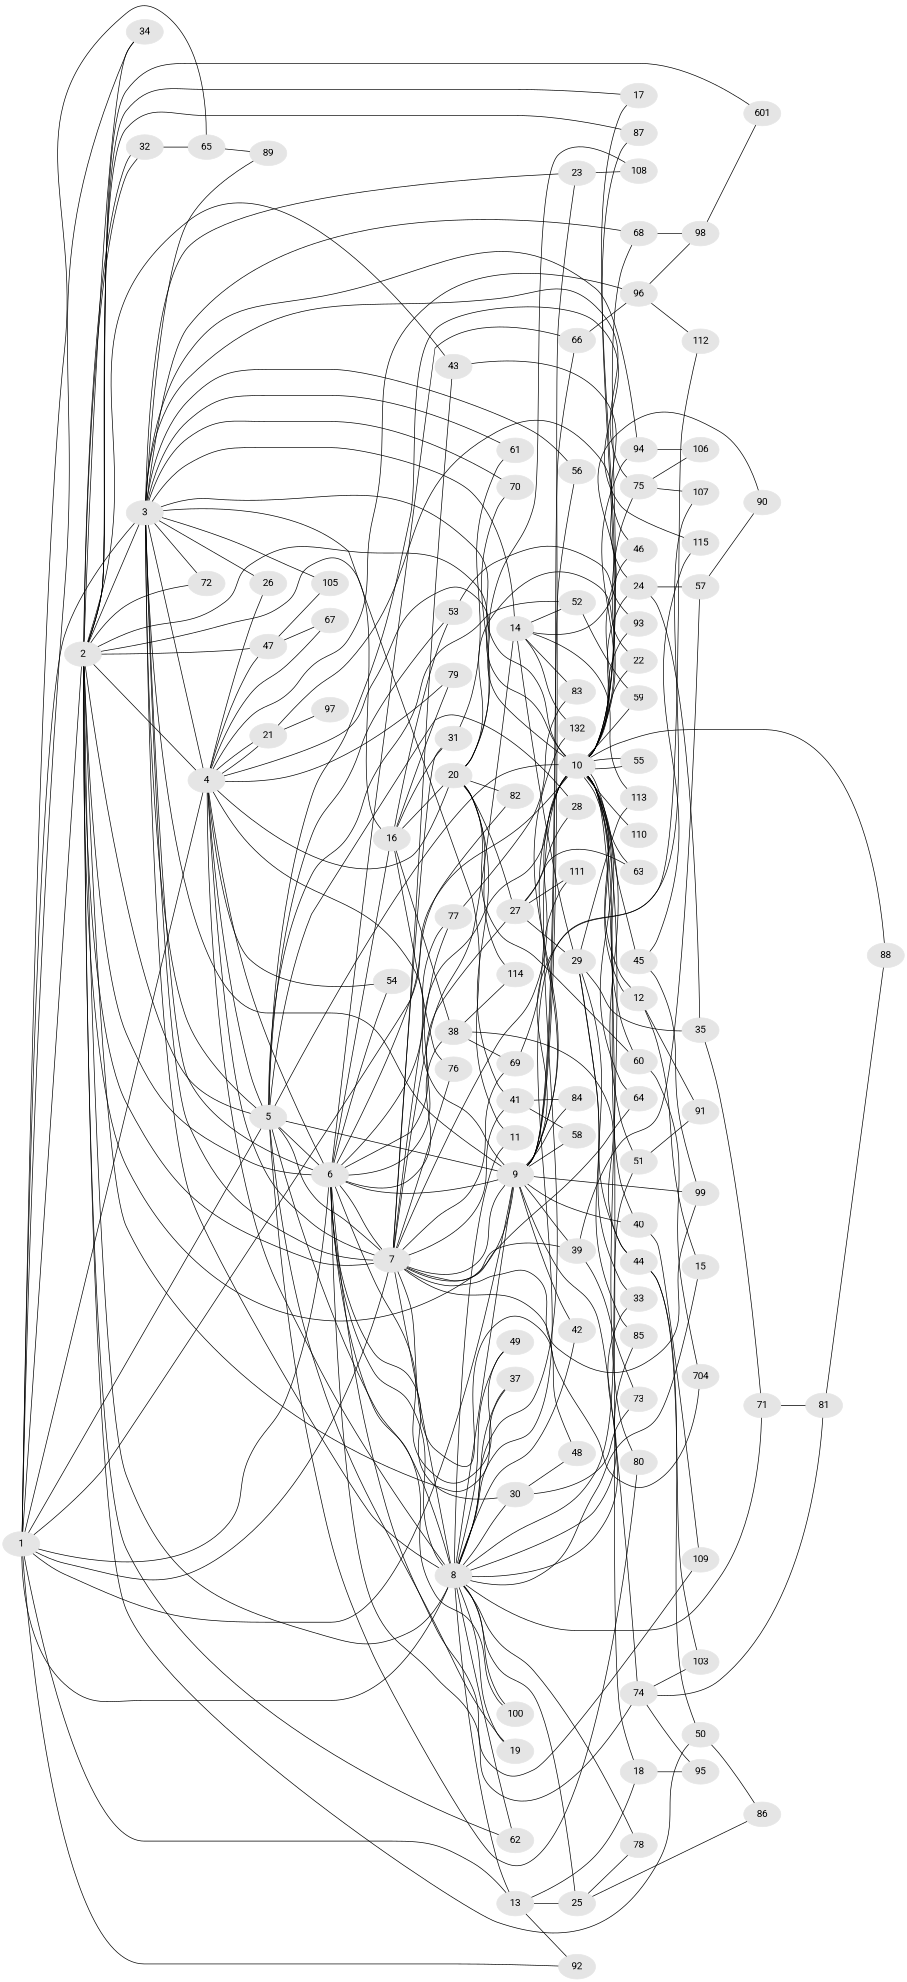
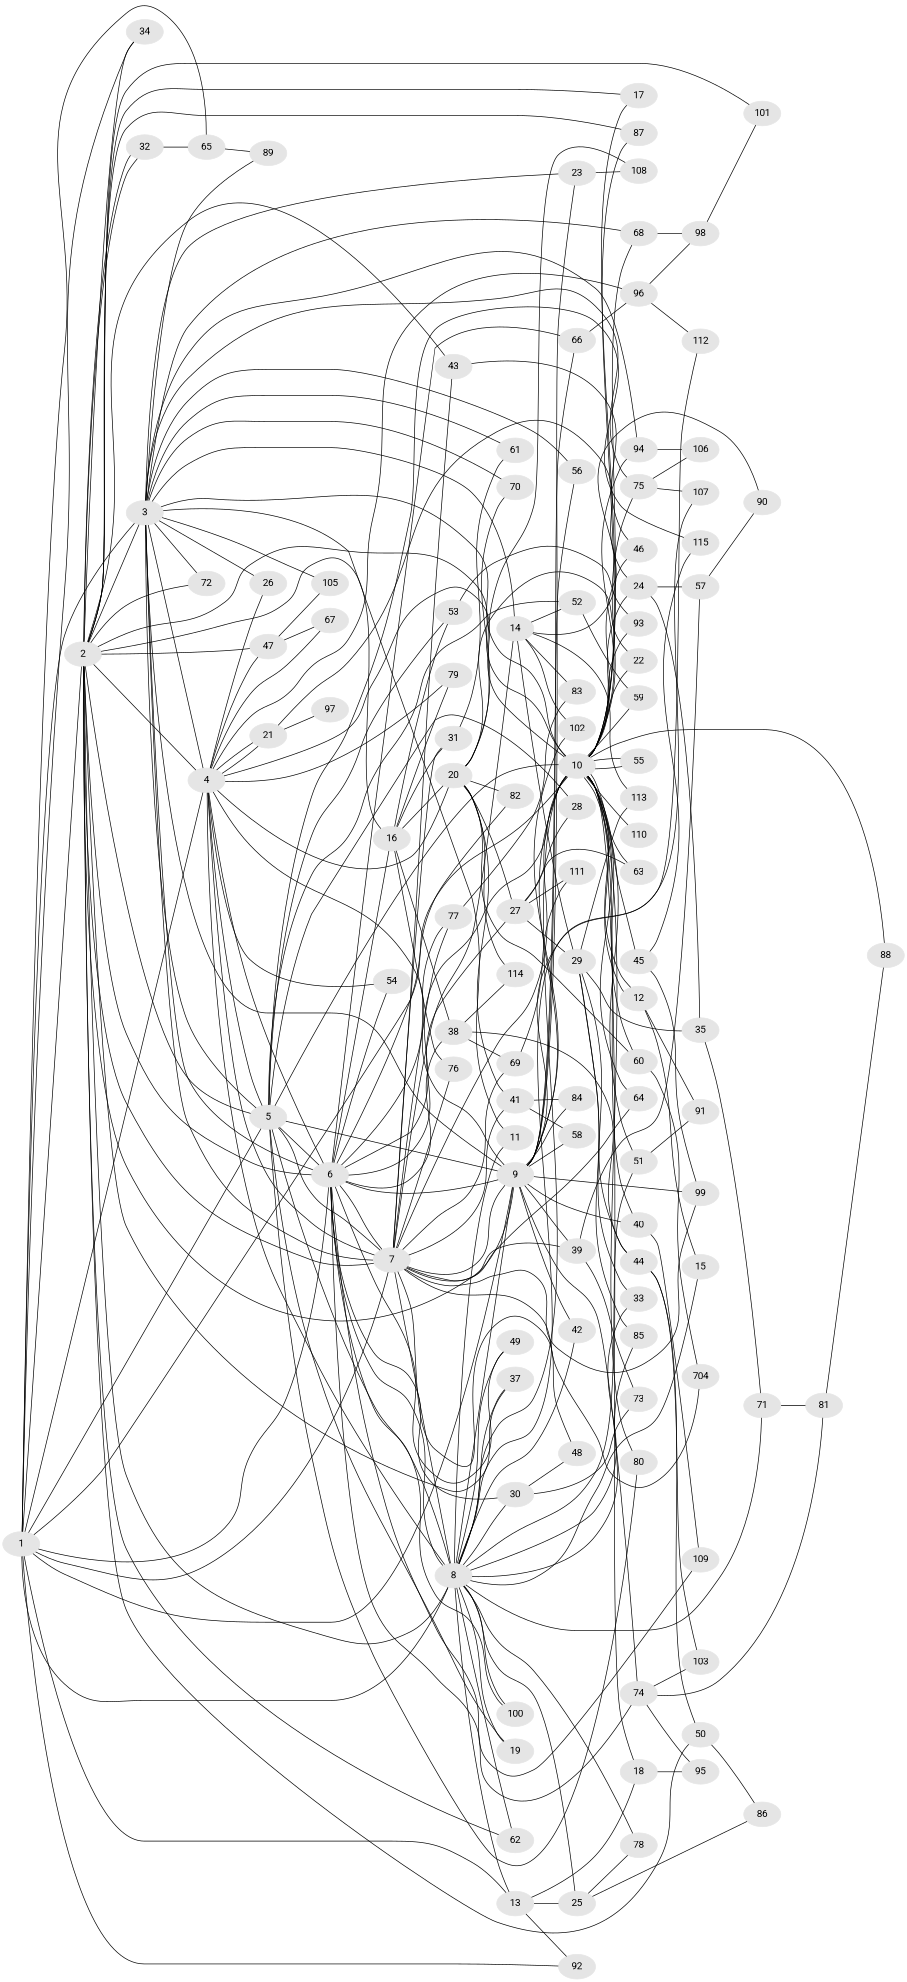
node "601": label "601" -> "101"
node "132": label "132" -> "102"
edge "3" -- "8": removed
